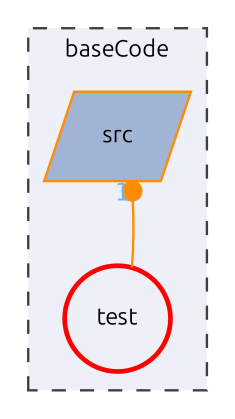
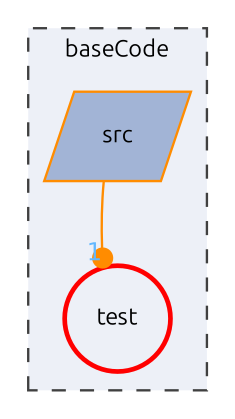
edge "test" -> "src": reversed
